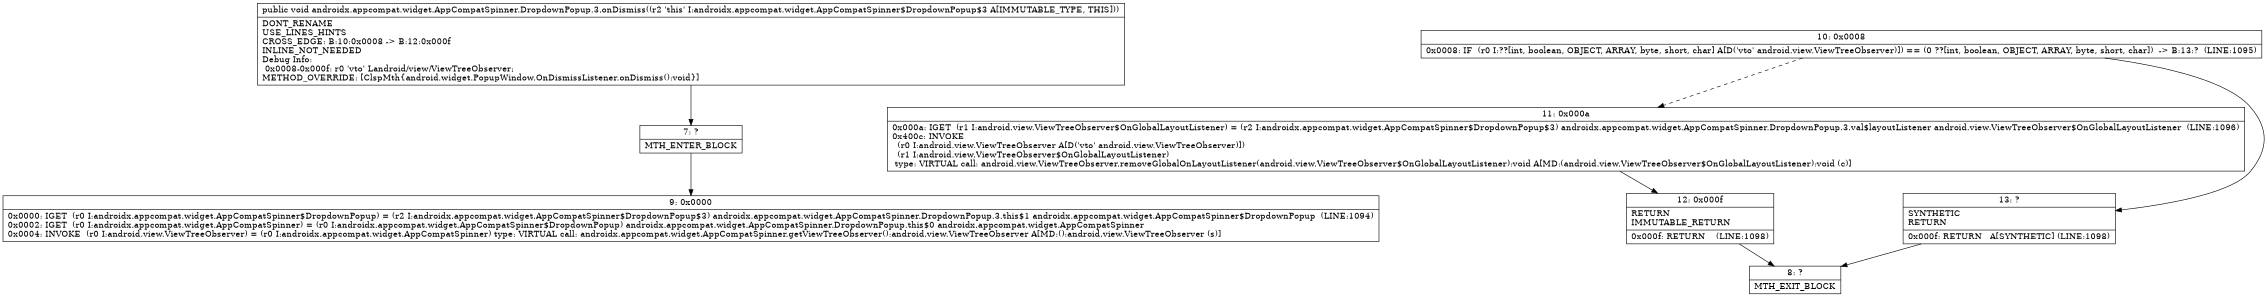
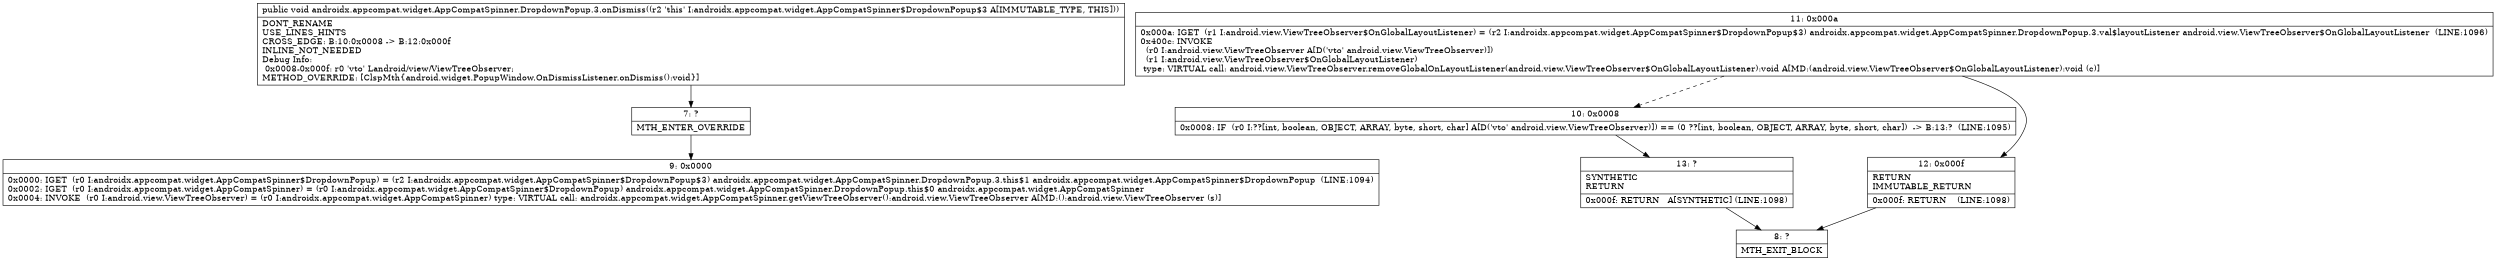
edge "10: 0x0008" -> "11: 0x000a": reversed
node "7: ?": text "MTH_ENTER_BLOCK" -> "MTH_ENTER_OVERRIDE"
